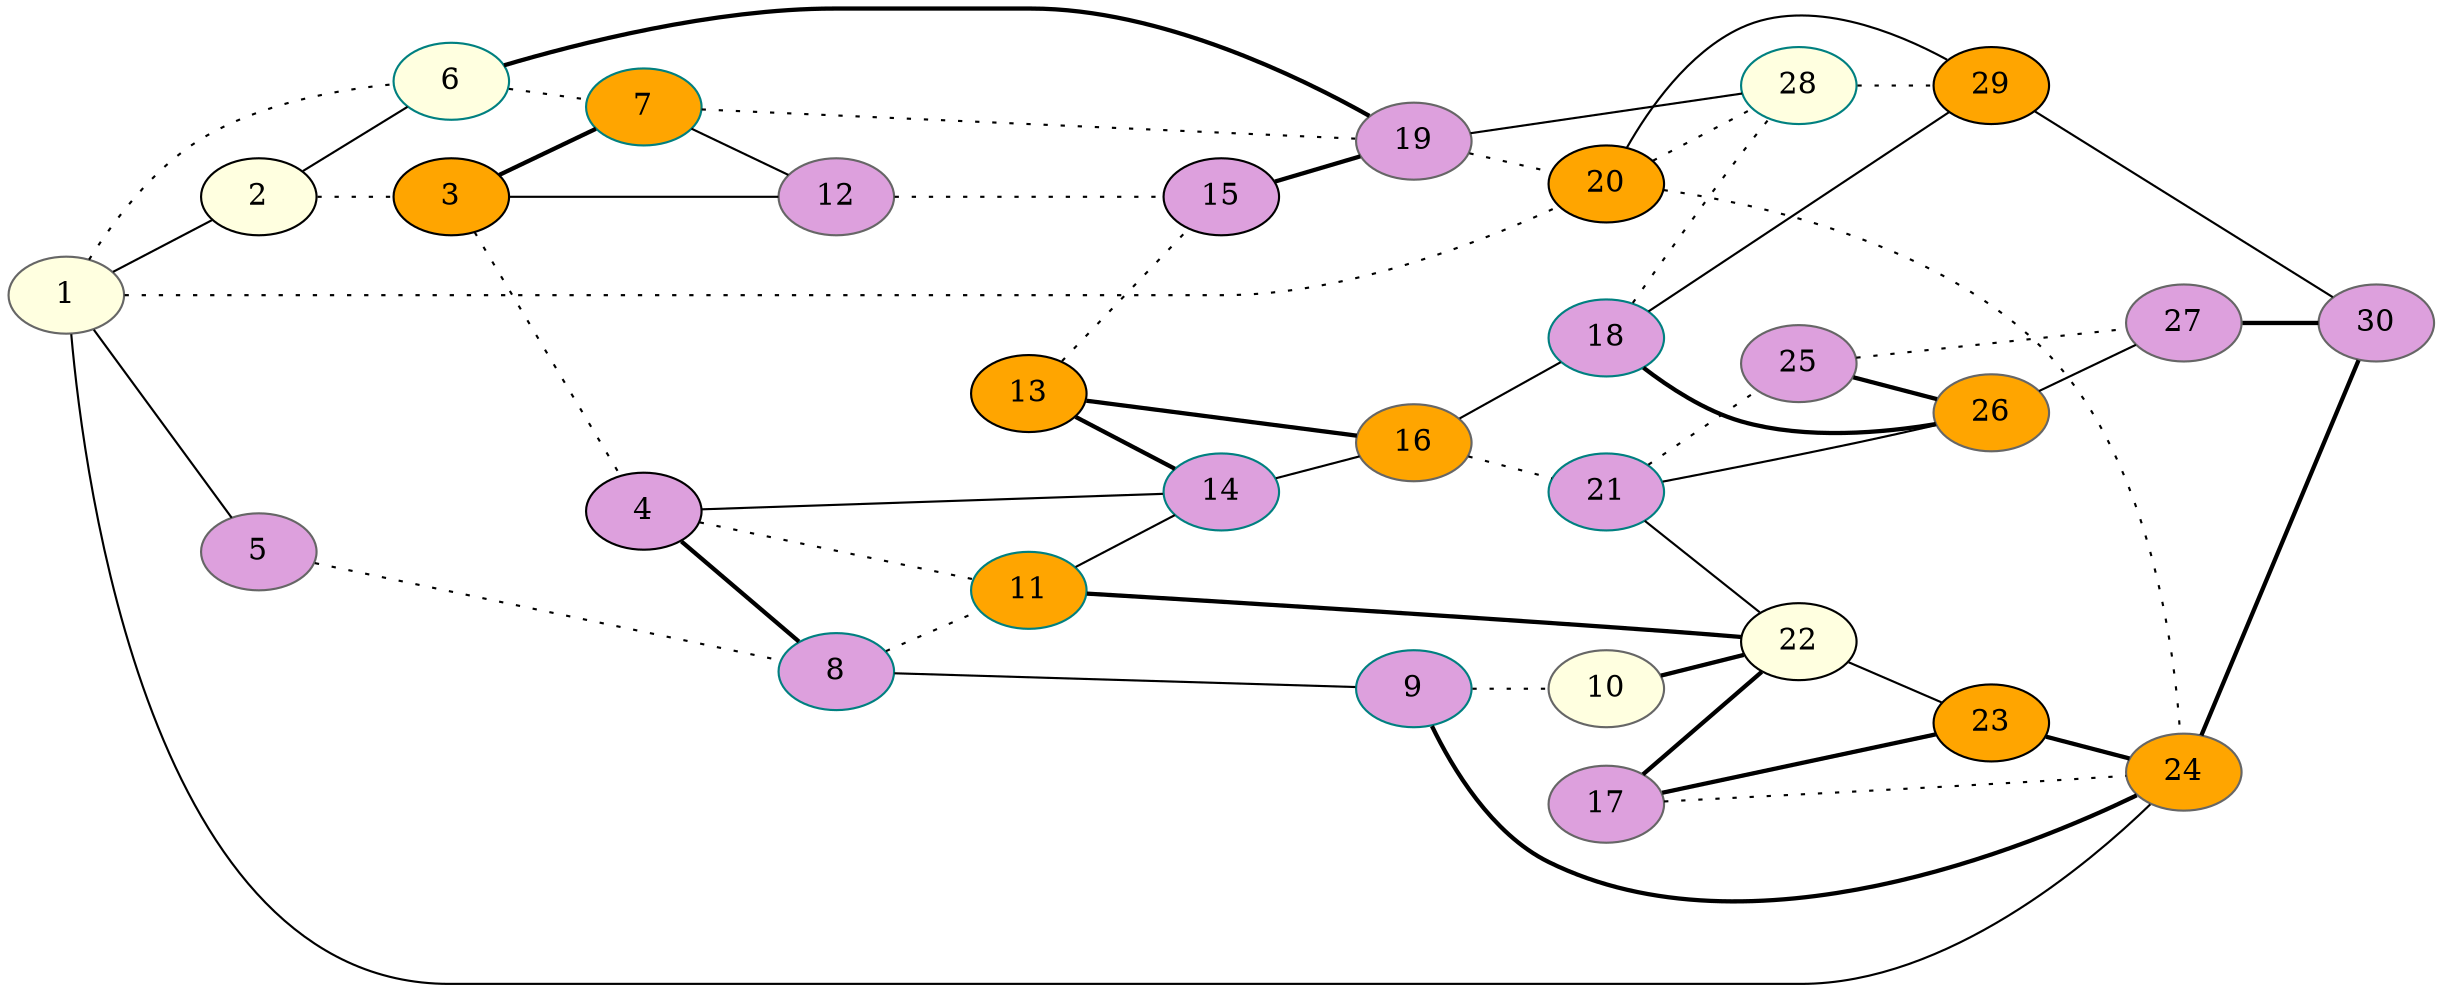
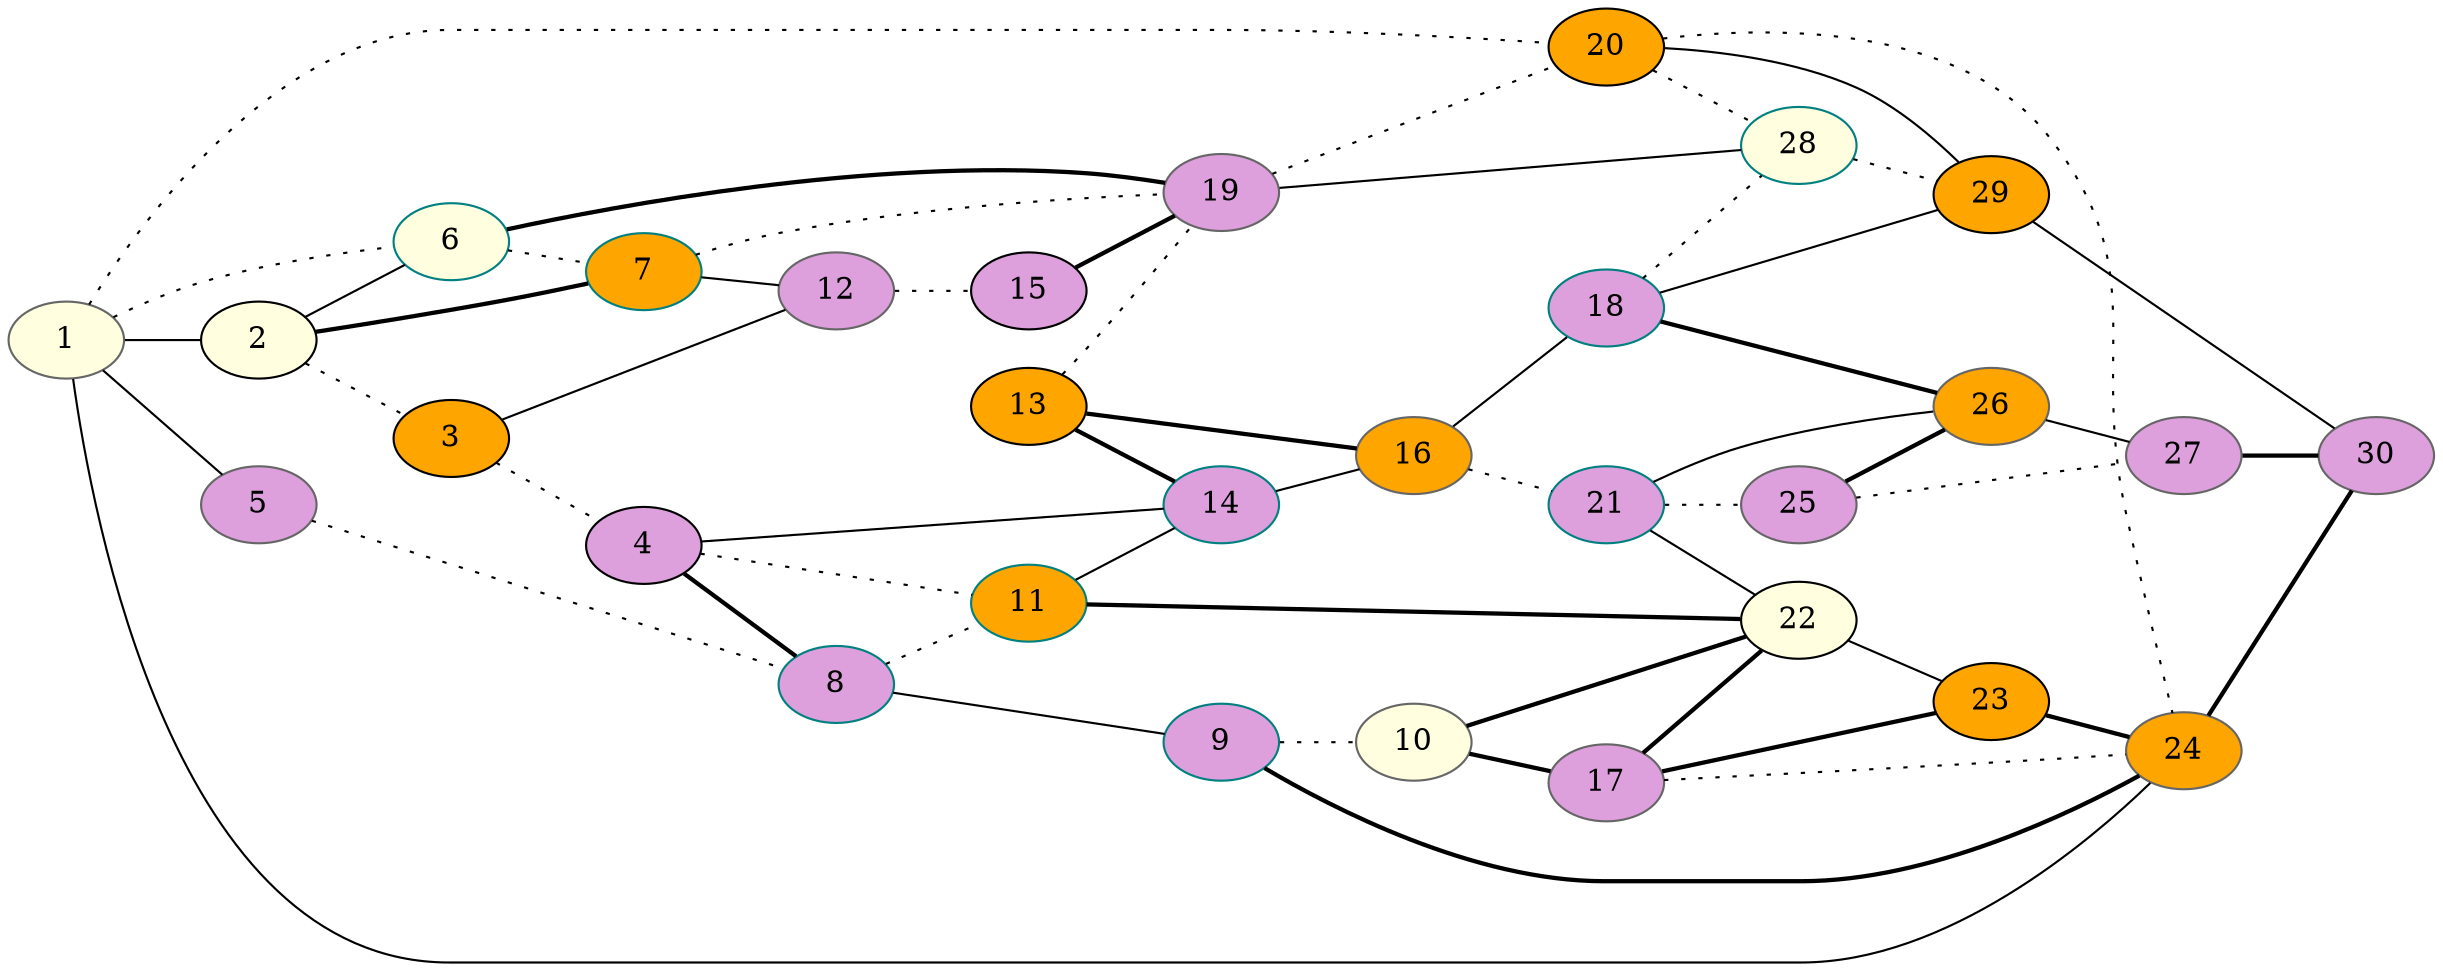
edge "7" -- "3": now "7" -- "2"
edge "15" -- "13": now "19" -- "13"
edge "10" -- "17": added
